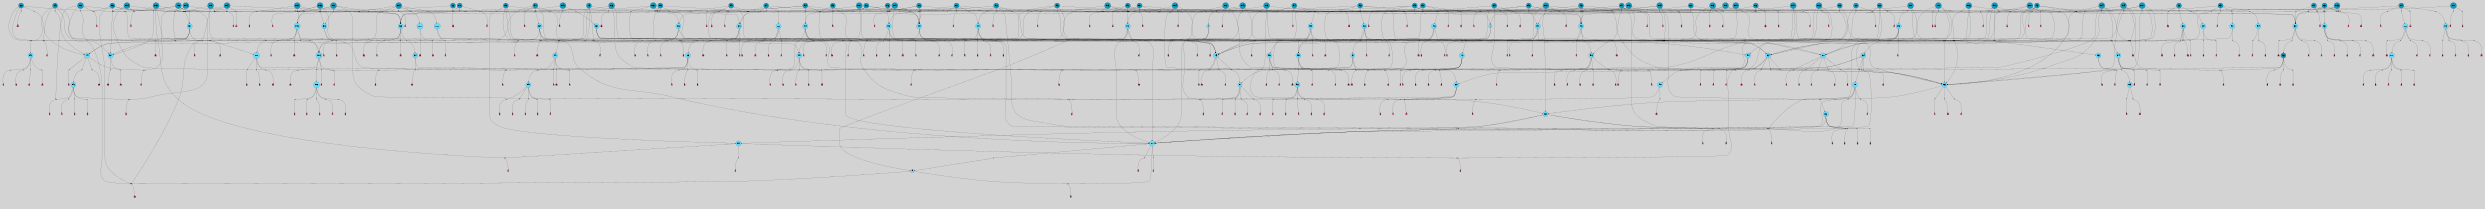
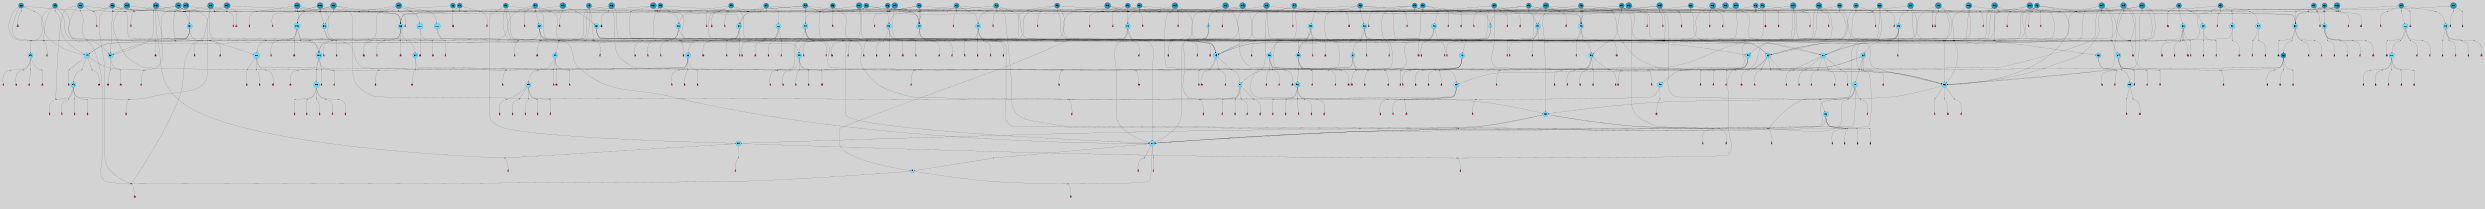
node "T976": added
